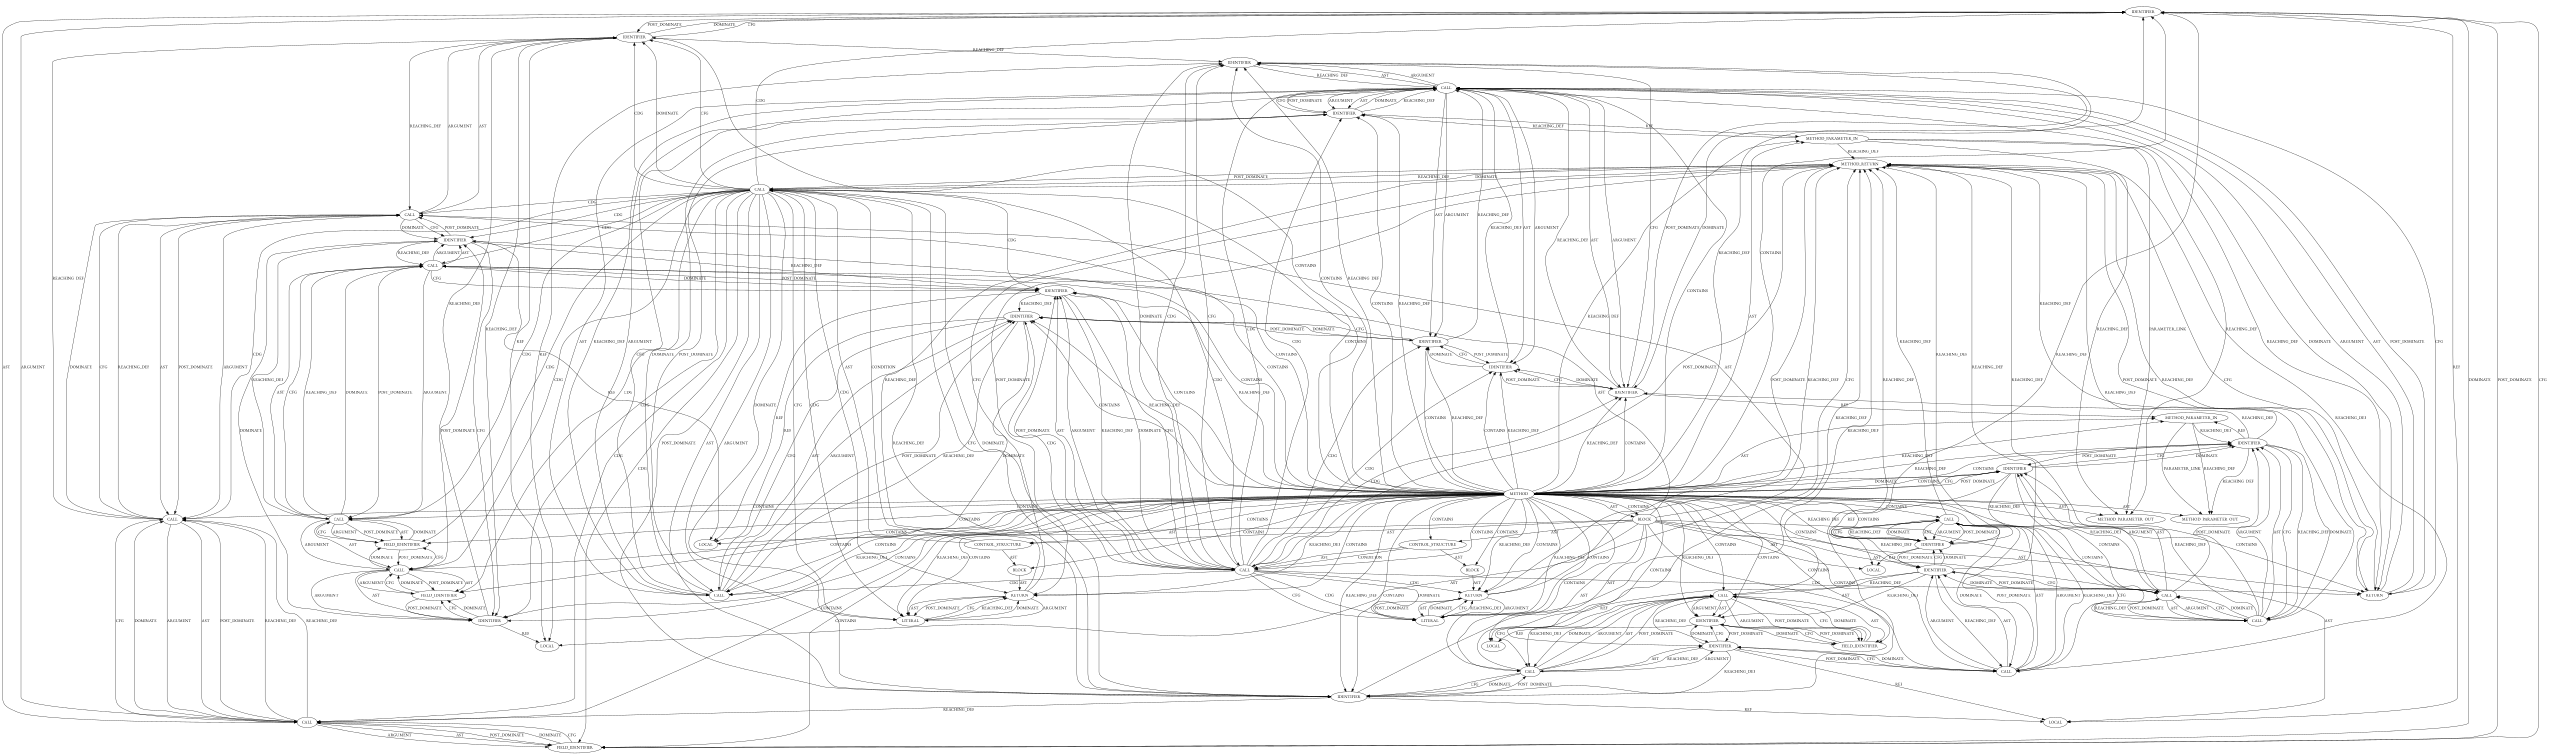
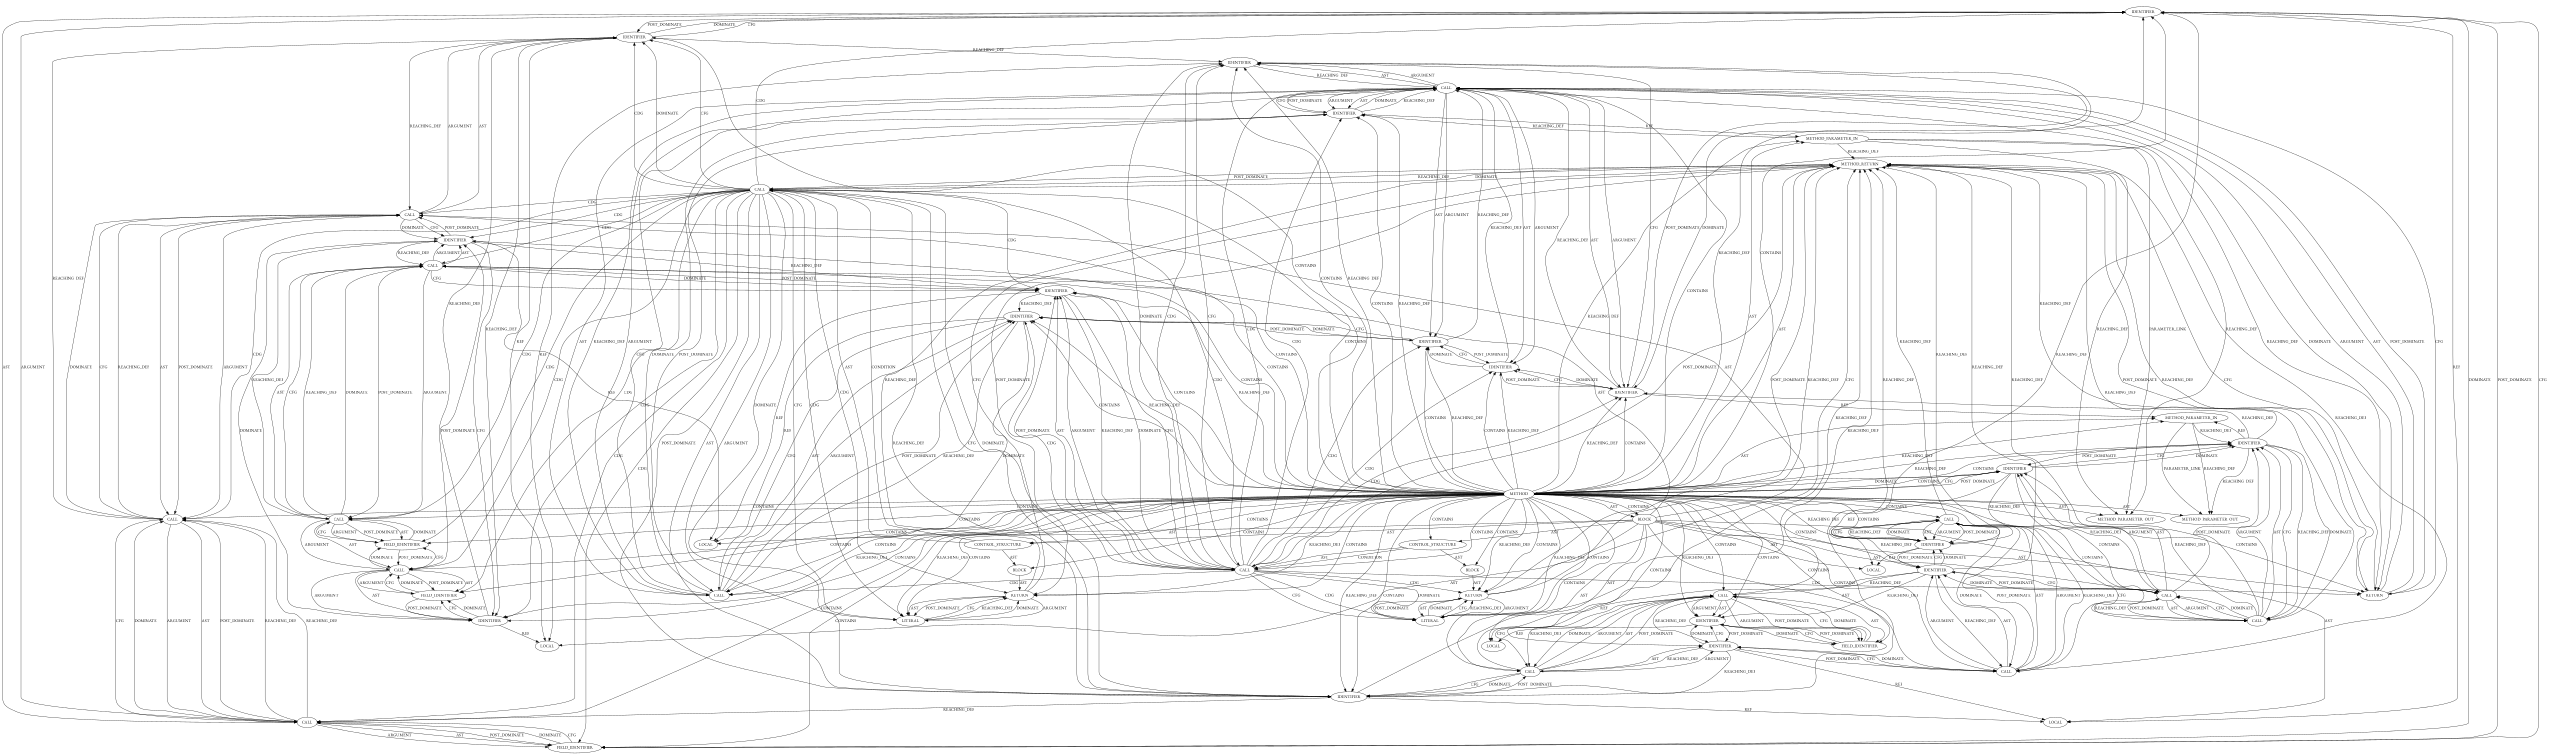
edge "METHOD" -> "METHOD_RETURN": added, label "AST"
